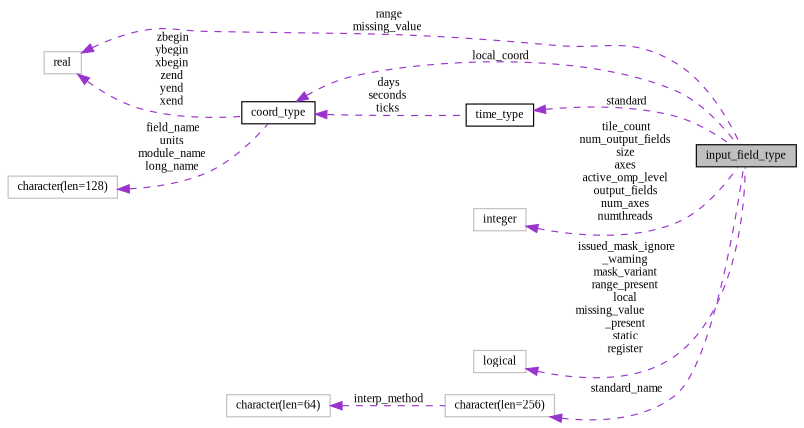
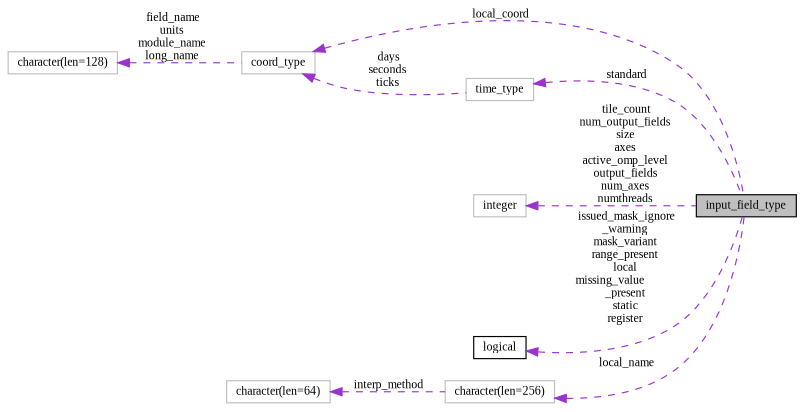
node "real": removed
node "coord_type": color black -> grey75
node "time_type": color black -> grey75
node "logical": color grey75 -> black
edge "input_field_type" -> "character(len=256)": label " standard_name" -> " local_name"
